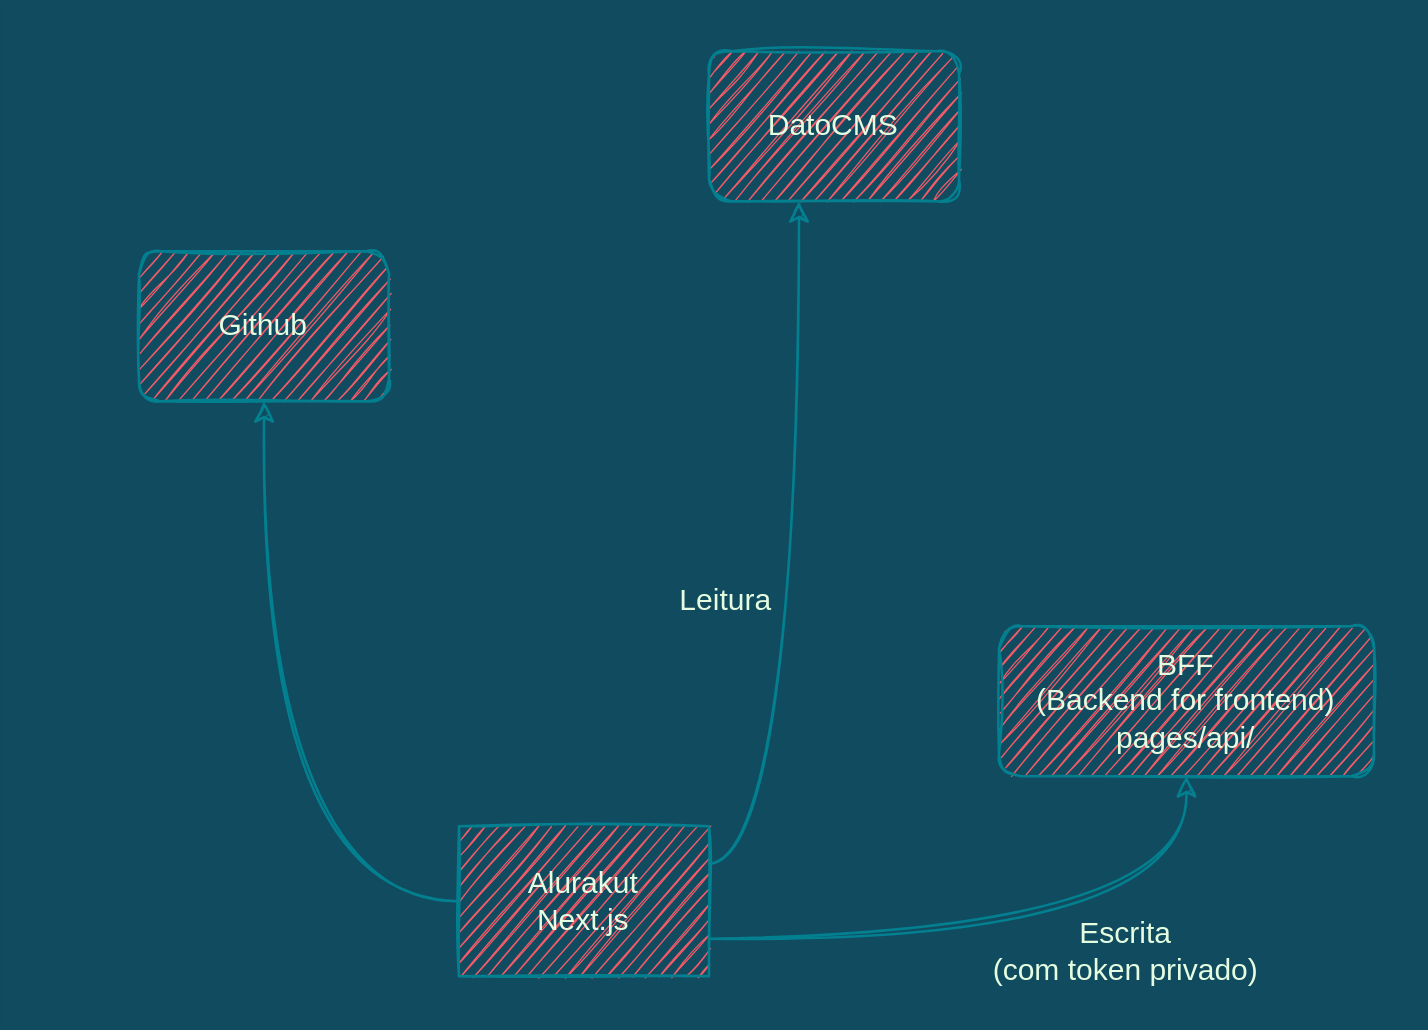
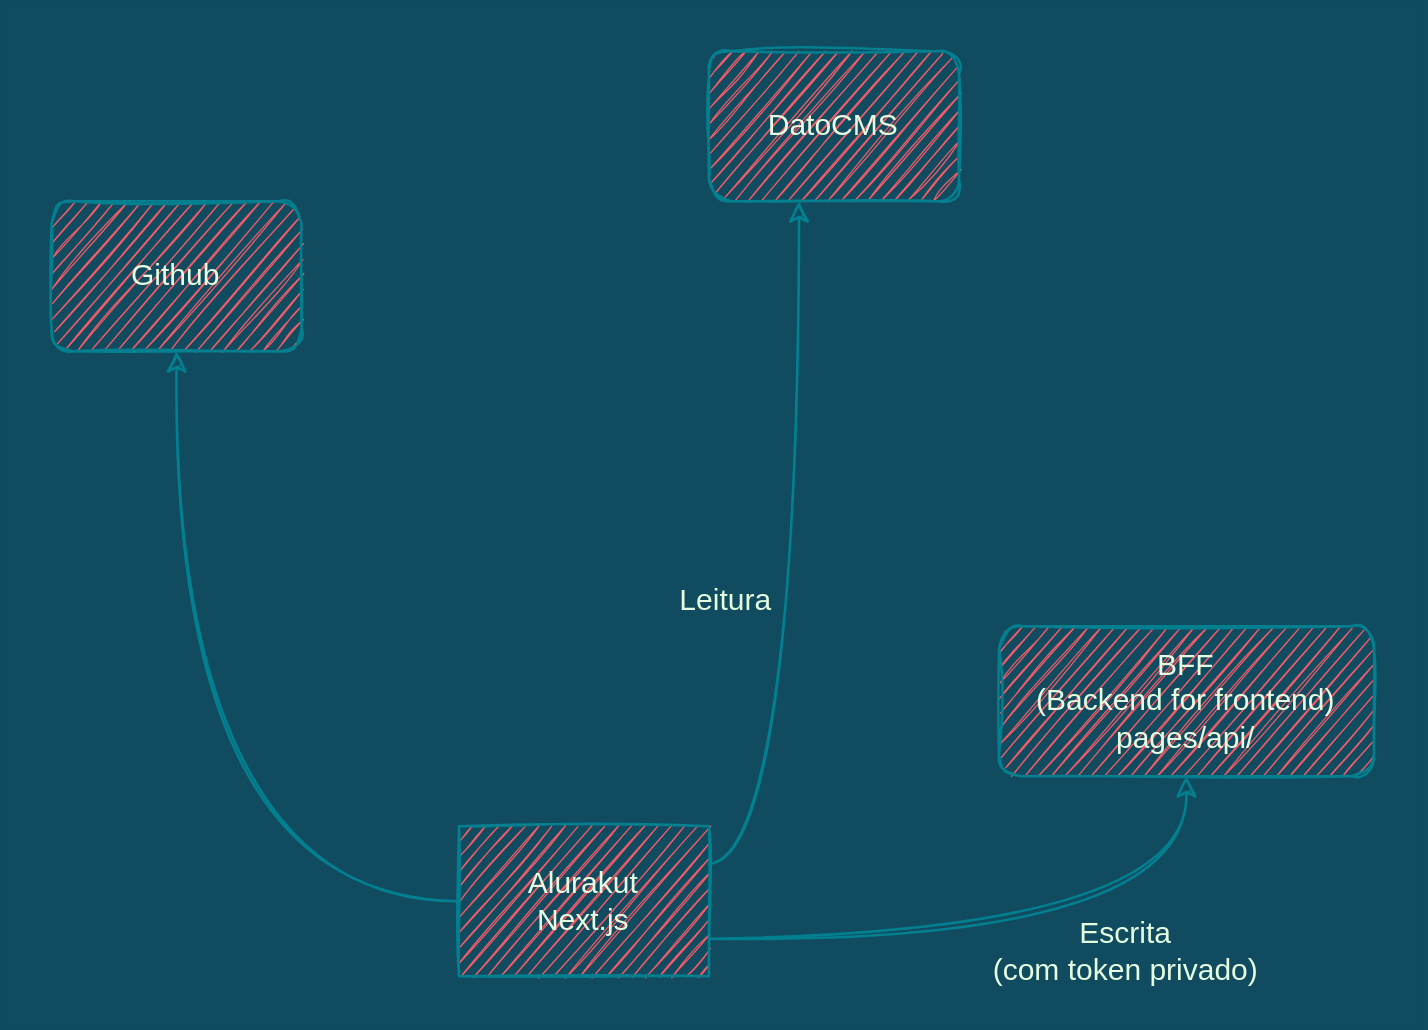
node "Github": moved (264, 326) -> (176, 276)
